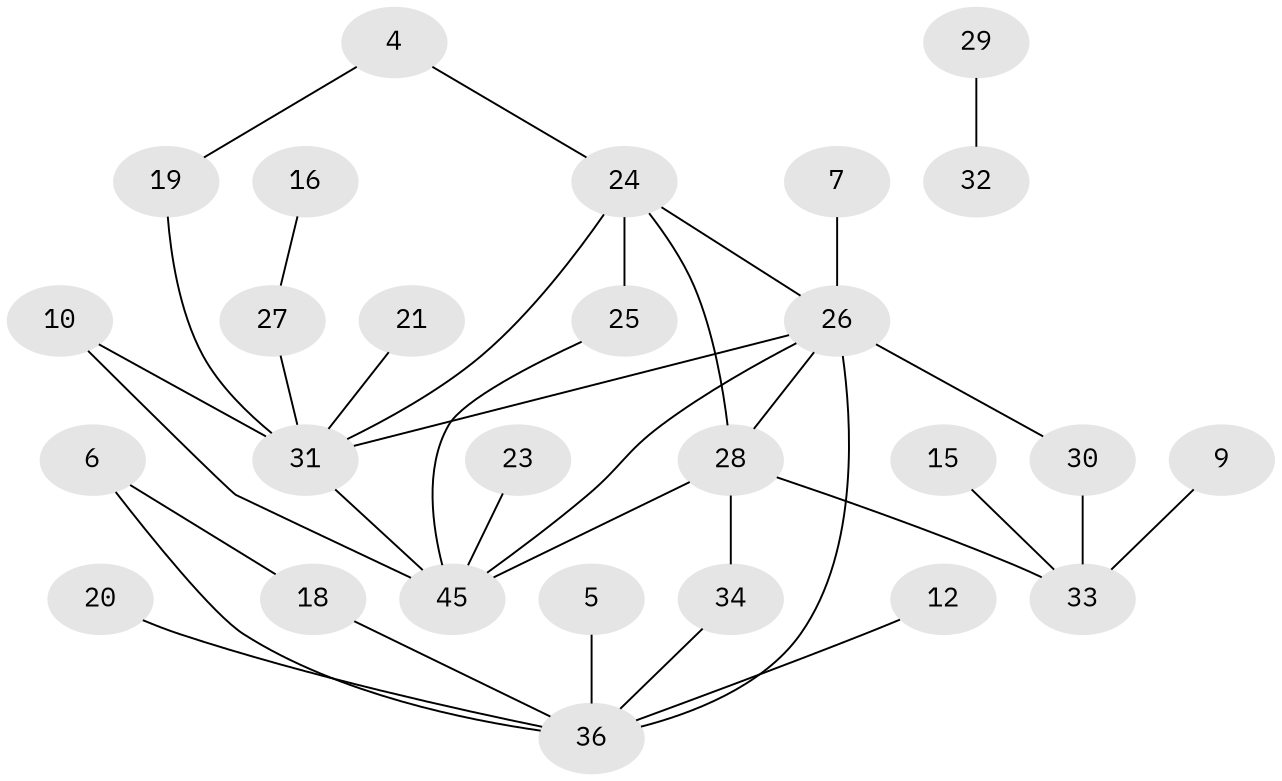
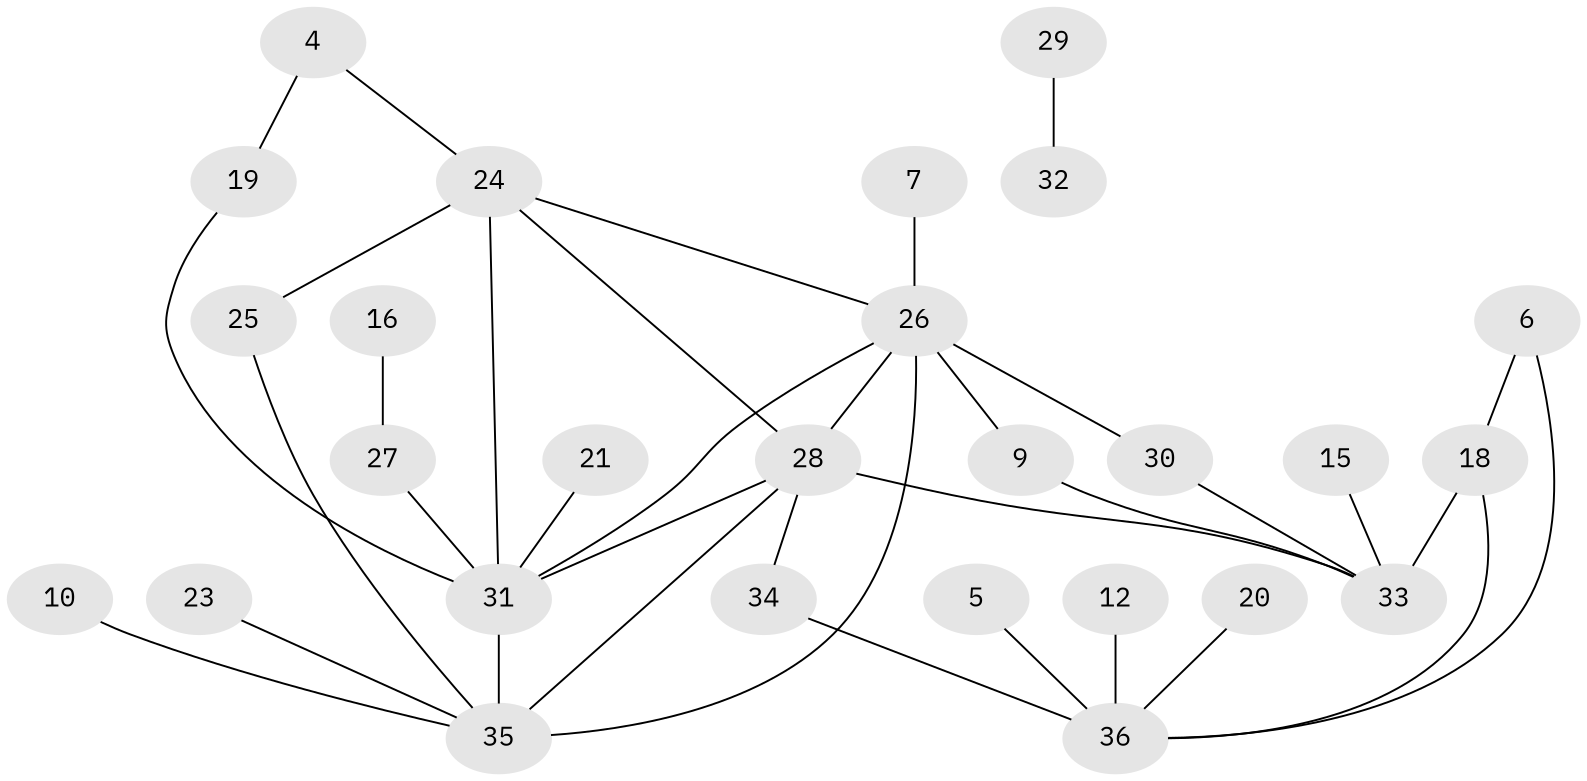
edge "10" -- "31": now "28" -- "31"
edge "18" -- "33": added
edge "26" -- "36": now "26" -- "9"
node "45": label "45" -> "35"
